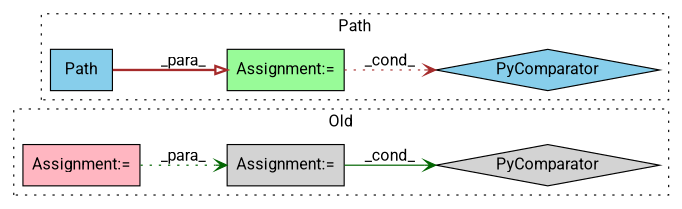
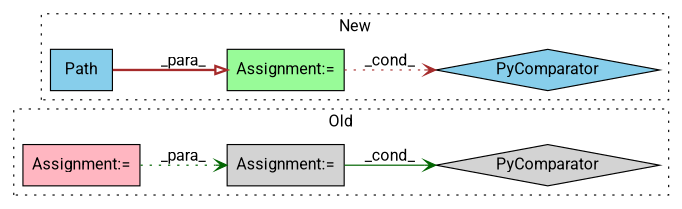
cluster "Path": label "Path" -> "New"
